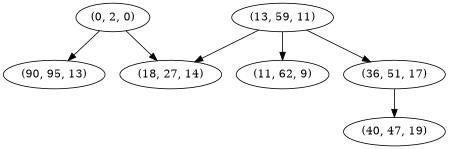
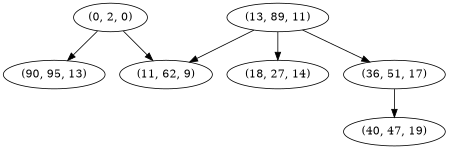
node "(13, 59, 11)": label "(13, 59, 11)" -> "(13, 89, 11)"
edge "(0, 2, 0)" -> "(18, 27, 14)": now "(0, 2, 0)" -> "(11, 62, 9)"
